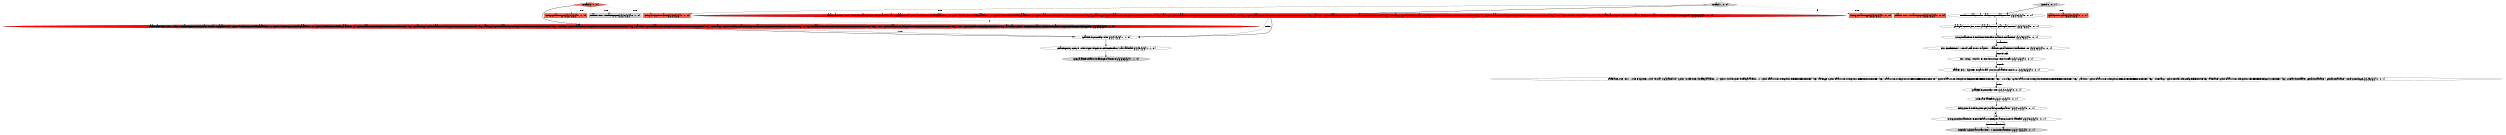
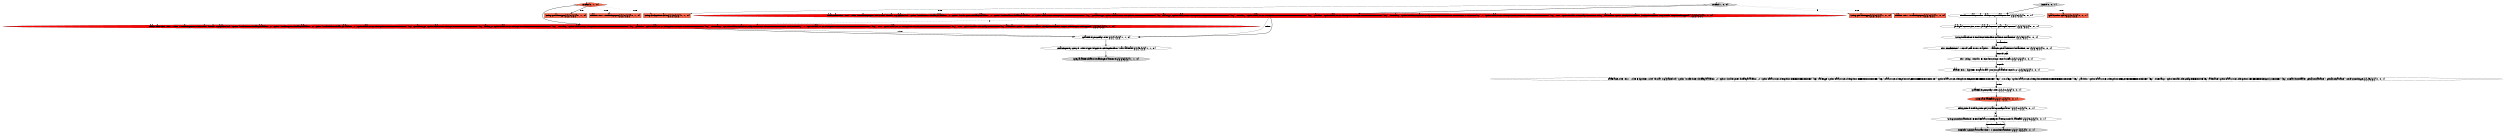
edge "stream['0', '1', '0']" -> "String operationType@@@2@@@['0', '1', '0']": style dotted -> bold
node "Dataset<Row> streamingInput@@@2@@@['0', '1', '0']": fillcolor lightgray -> tomato
edge "updateHiveSyncConfig(writer)@@@10@@@['0', '0', '1']" -> "writer.save(tablePath)@@@11@@@['0', '0', '1']": added
node "writer.save(tablePath)@@@11@@@['0', '0', '1']": fillcolor white -> tomato
